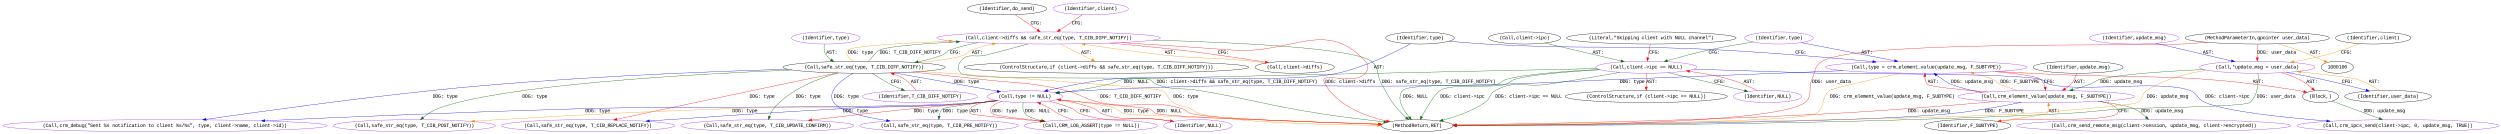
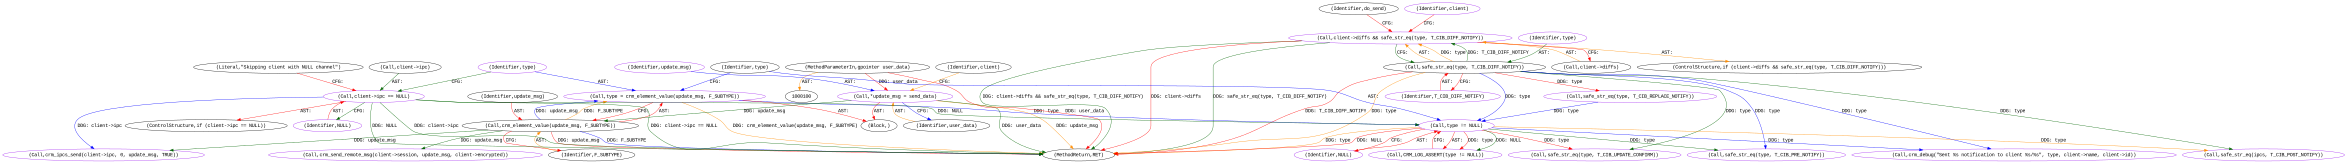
node "(Call,*update_msg = user_data)": label "(Call,*update_msg = user_data)" -> "(Call,*update_msg = send_data)"
edge "(Call,safe_str_eq(type, T_CIB_DIFF_NOTIFY))" -> "(Identifier,T_CIB_DIFF_NOTIFY)": color darkgreen -> red
node "(Call,crm_element_value(update_msg, F_SUBTYPE))": color purple -> black
edge "(Call,type != NULL)" -> "(Call,safe_str_eq(type, T_CIB_REPLACE_NOTIFY))": reversed
edge "(Block,)" -> "(Call,crm_ipcs_send(client->ipc, 0, update_msg, TRUE))": now "(Call,crm_element_value(update_msg, F_SUBTYPE))" -> "(Call,crm_ipcs_send(client->ipc, 0, update_msg, TRUE))"
node "(Call,safe_str_eq(type, T_CIB_POST_NOTIFY))": label "(Call,safe_str_eq(type, T_CIB_POST_NOTIFY))" -> "(Call,safe_str_eq(ipcs, T_CIB_POST_NOTIFY))"
